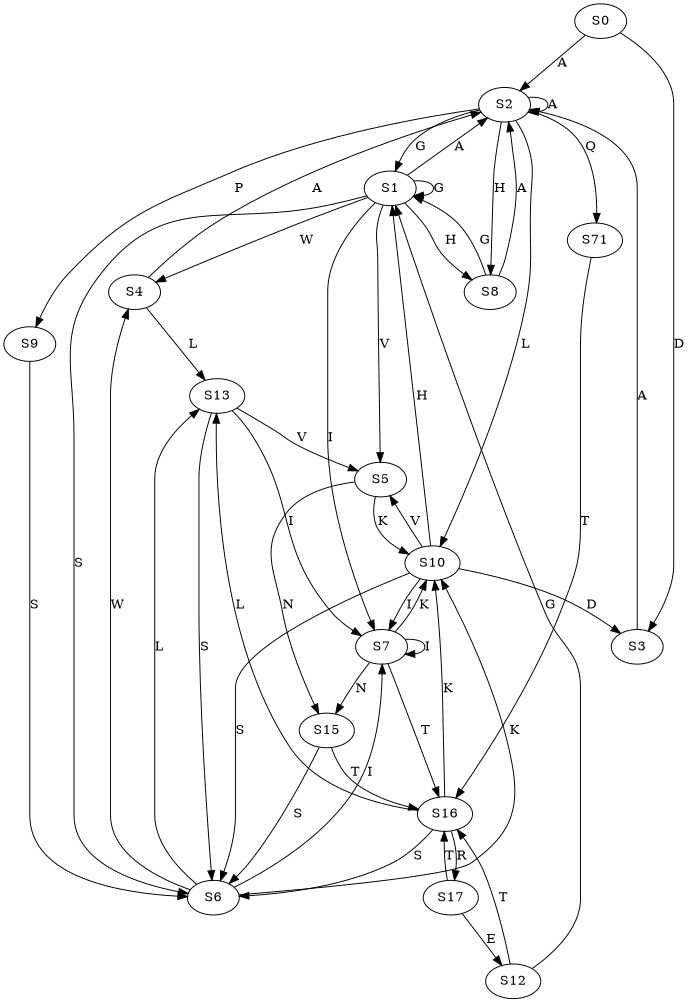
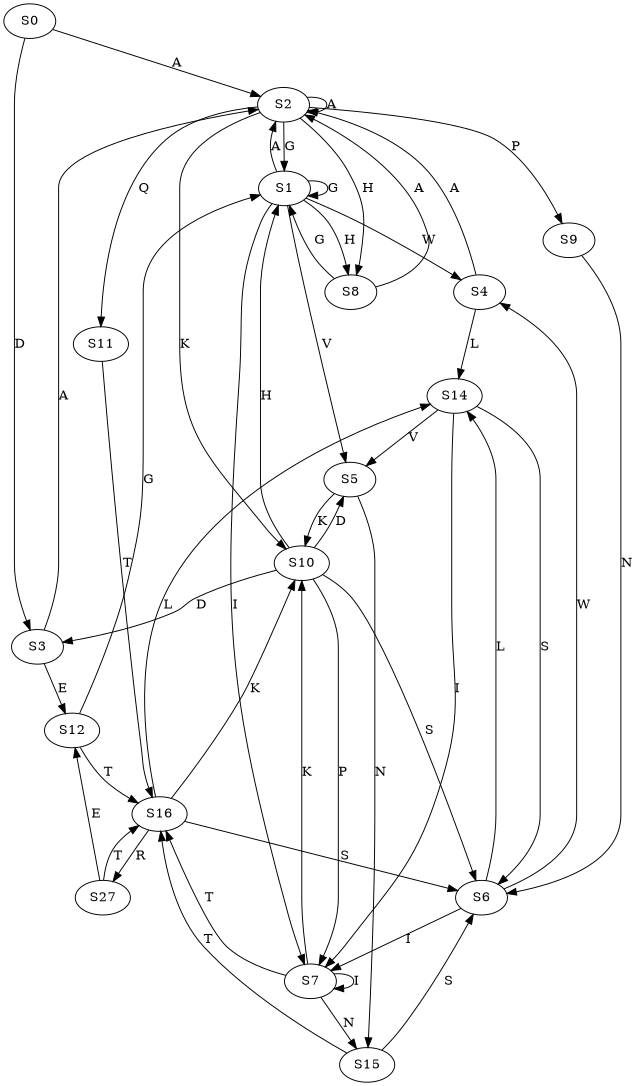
node "S71": label "S71" -> "S11"
edge "S2" -> "S10": label "L" -> "K"
node "S13": label "S13" -> "S14"
edge "S1" -> "S6": removed, label "S"
edge "S10" -> "S5": label "V" -> "D"
edge "S9" -> "S6": label "S" -> "N"
edge "S10" -> "S7": label "I" -> "P"
edge "S3" -> "S12": added, label "E"
edge "S6" -> "S10": removed, label "K"
node "S17": label "S17" -> "S27"
